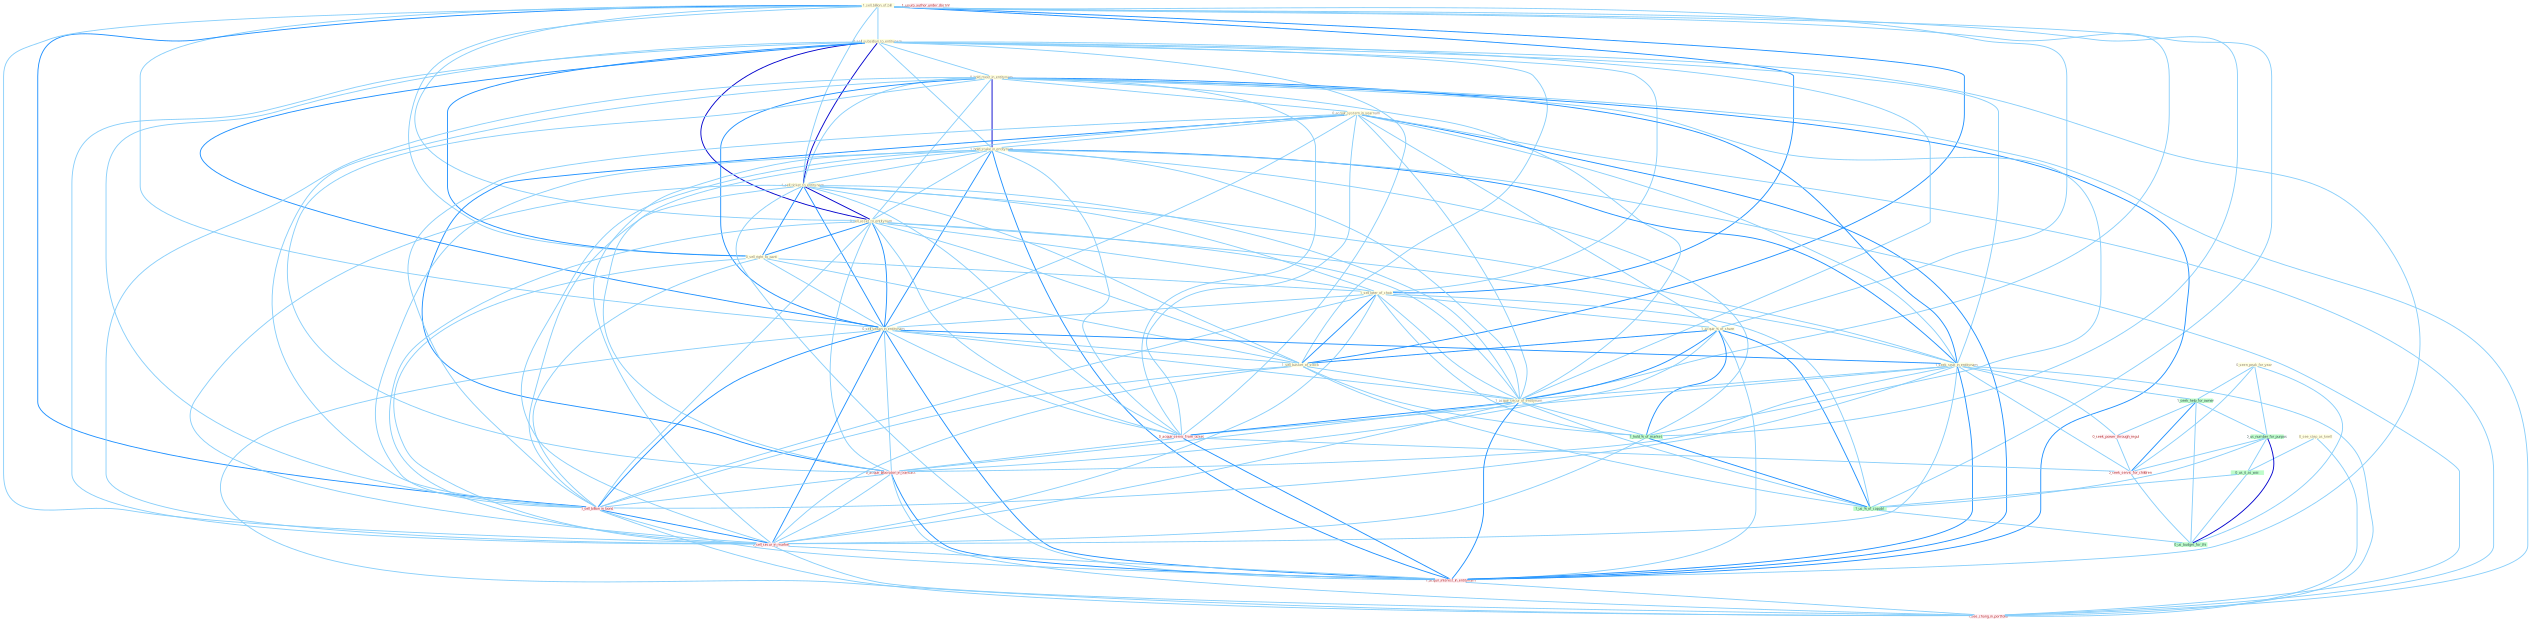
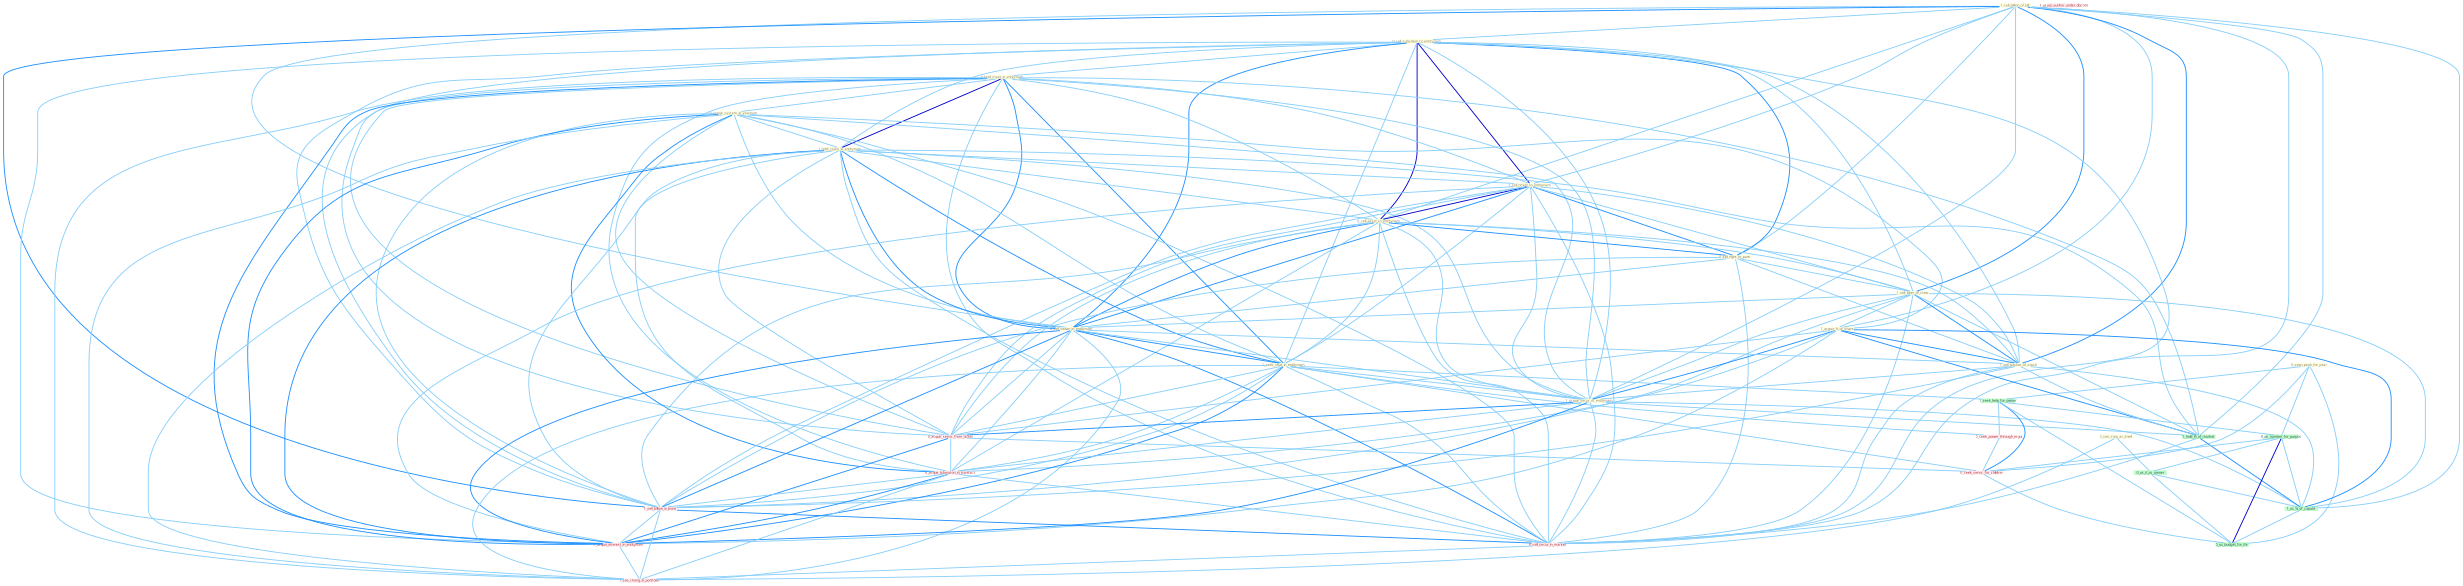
edge "1_acquir_%_of_share" -- "0_acquir_servic_from_ticket": added
node "0_us_it_as_wai": label "0_us_it_as_wai" -> "0_us_it_as_owner"
edge "0_sell_secur_in_market" -- "1_acquir_interest_in_entitynam": removed
